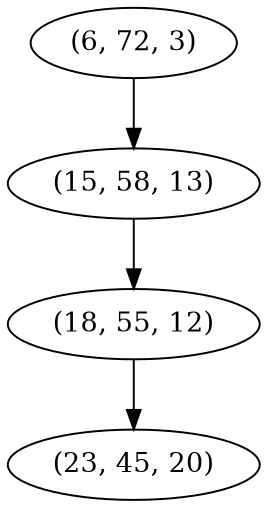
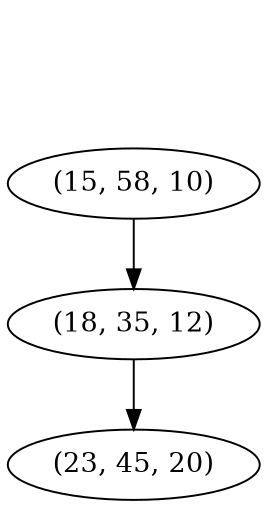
node "(6, 72, 3)": removed
node "(15, 58, 13)": label "(15, 58, 13)" -> "(15, 58, 10)"
node "(18, 55, 12)": label "(18, 55, 12)" -> "(18, 35, 12)"
